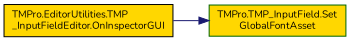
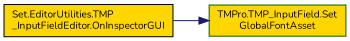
node "TMPro.EditorUtilities.TMP _InputFieldEditor.OnInspectorGUI": label "TMPro.EditorUtilities.TMP _InputFieldEditor.OnInspectorGUI" -> "Set.EditorUtilities.TMP _InputFieldEditor.OnInspectorGUI"
